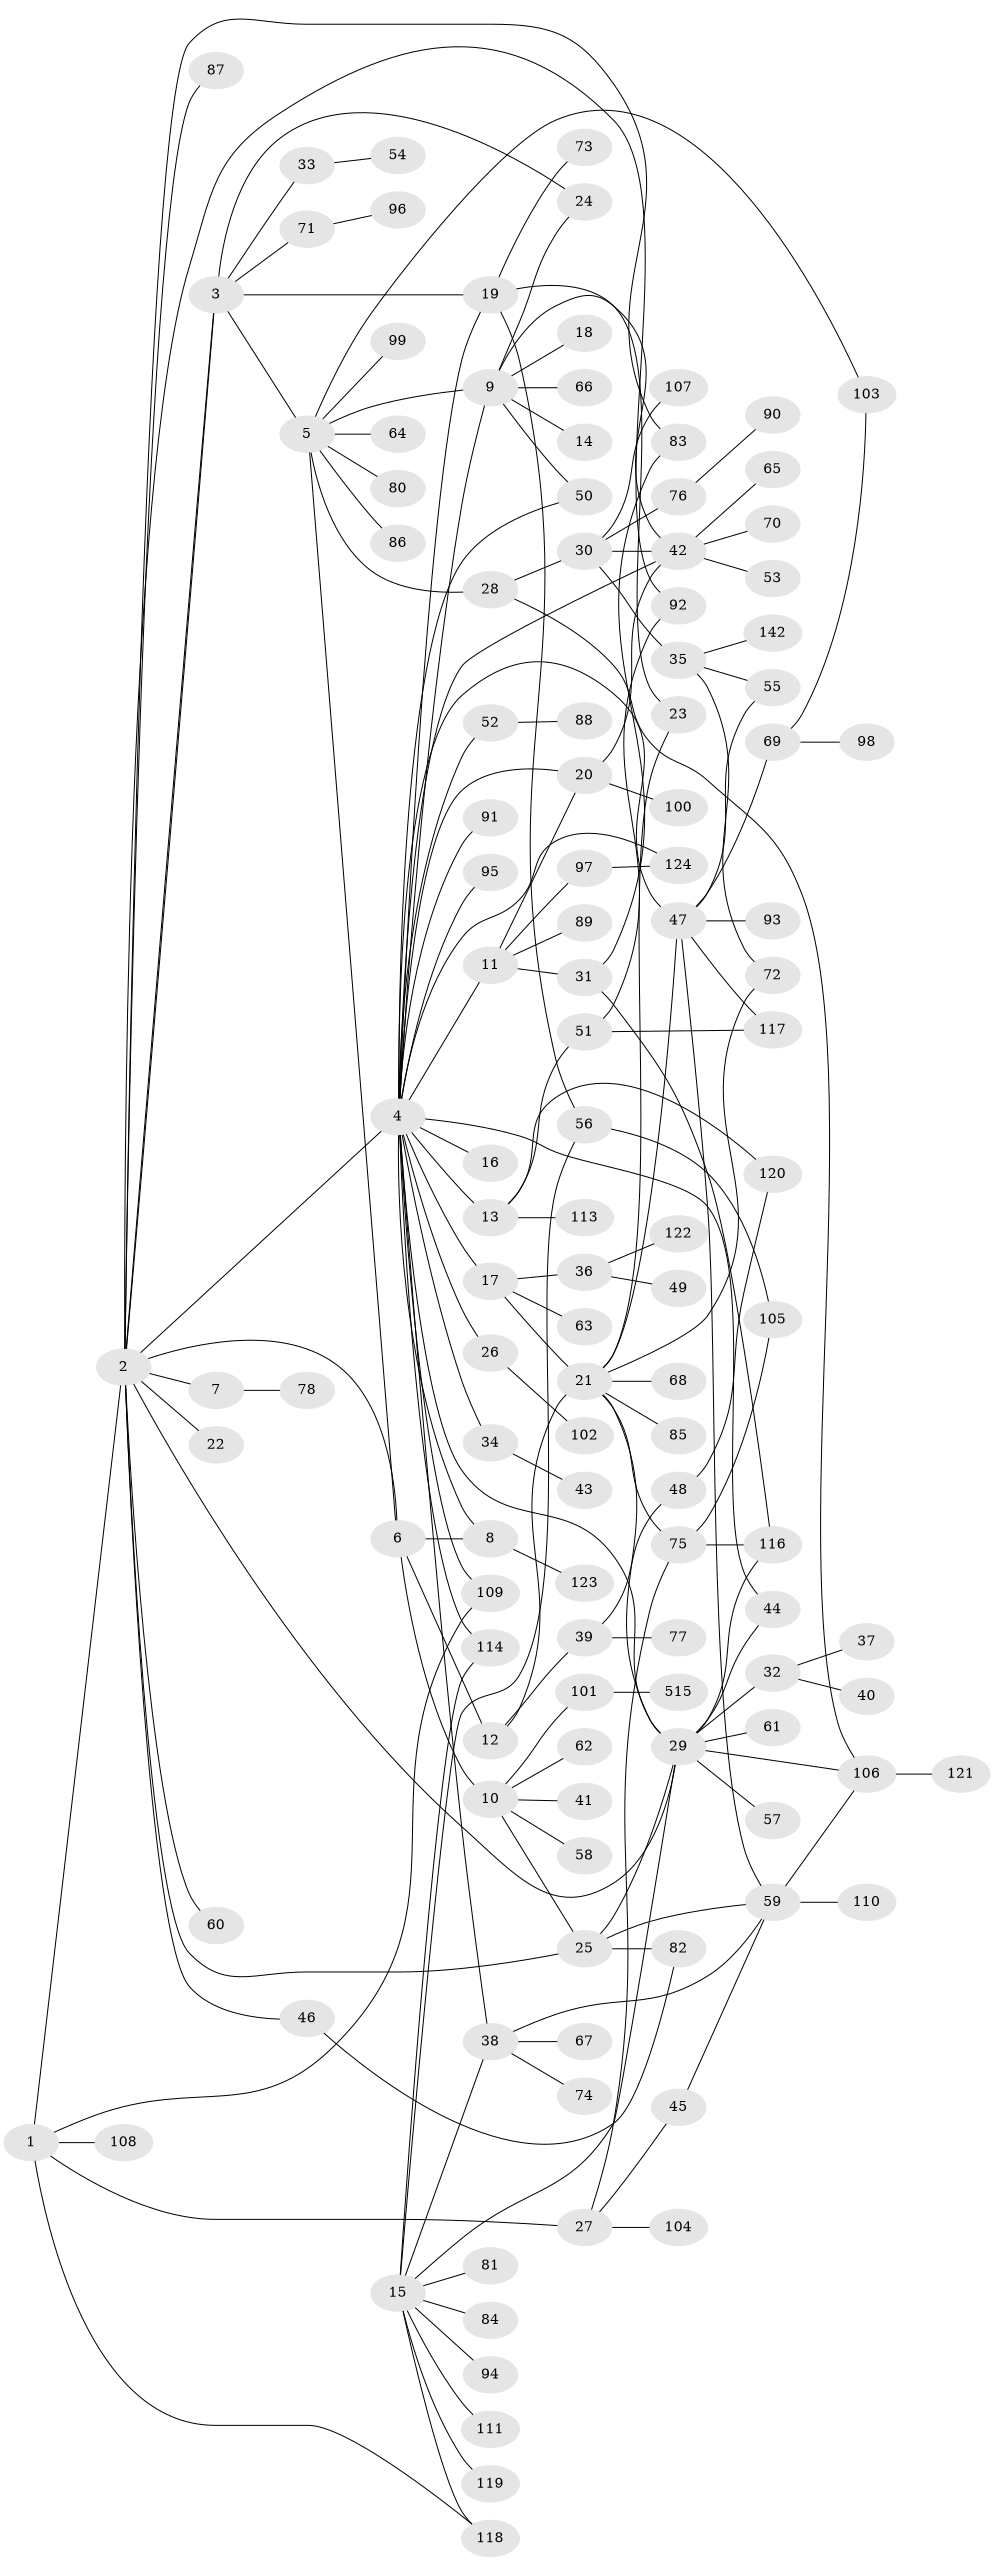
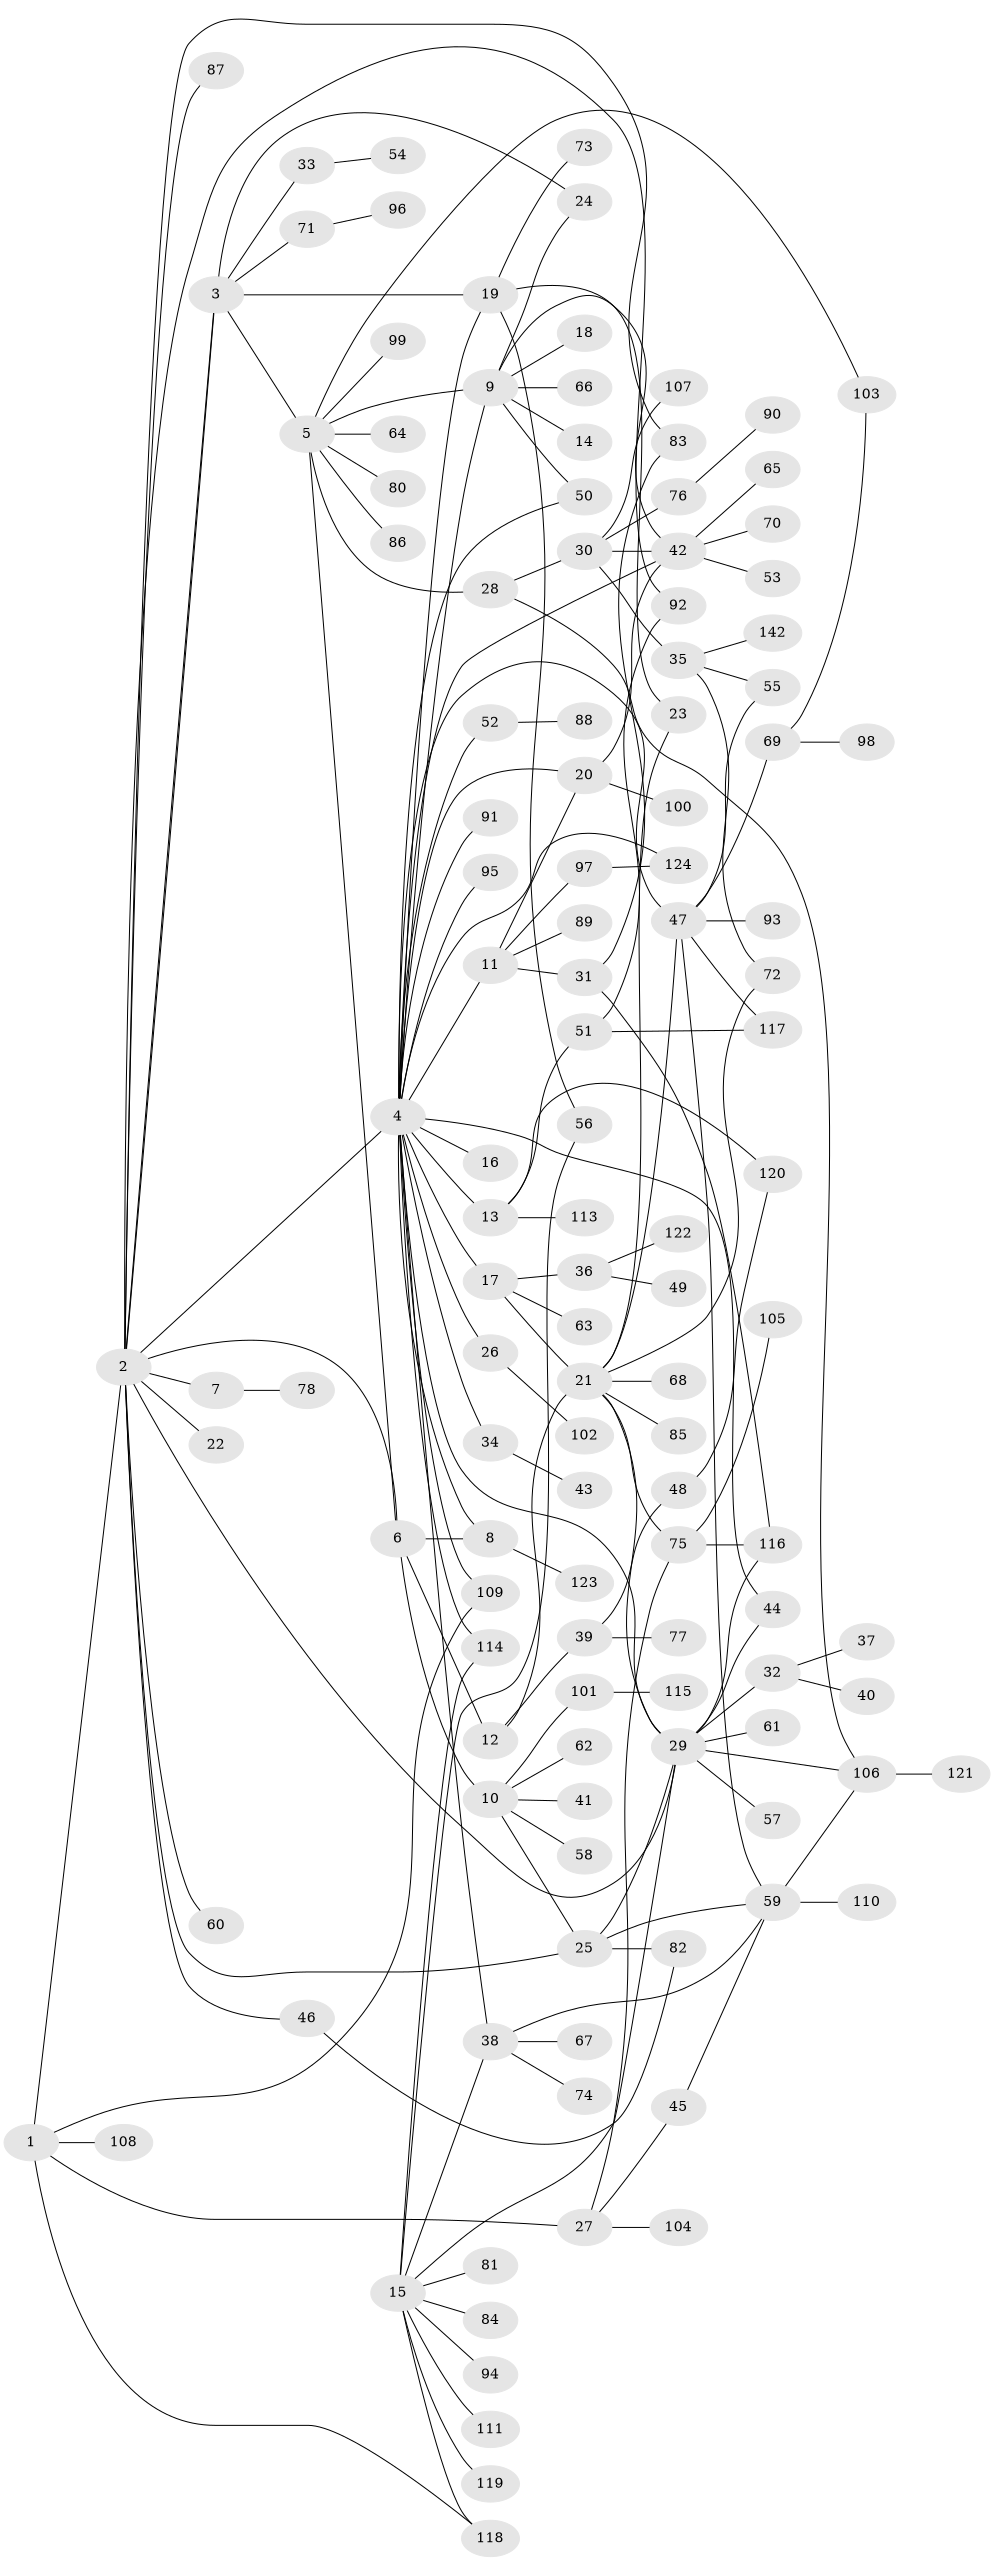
edge "56" -- "105": removed
node "515": label "515" -> "115"
